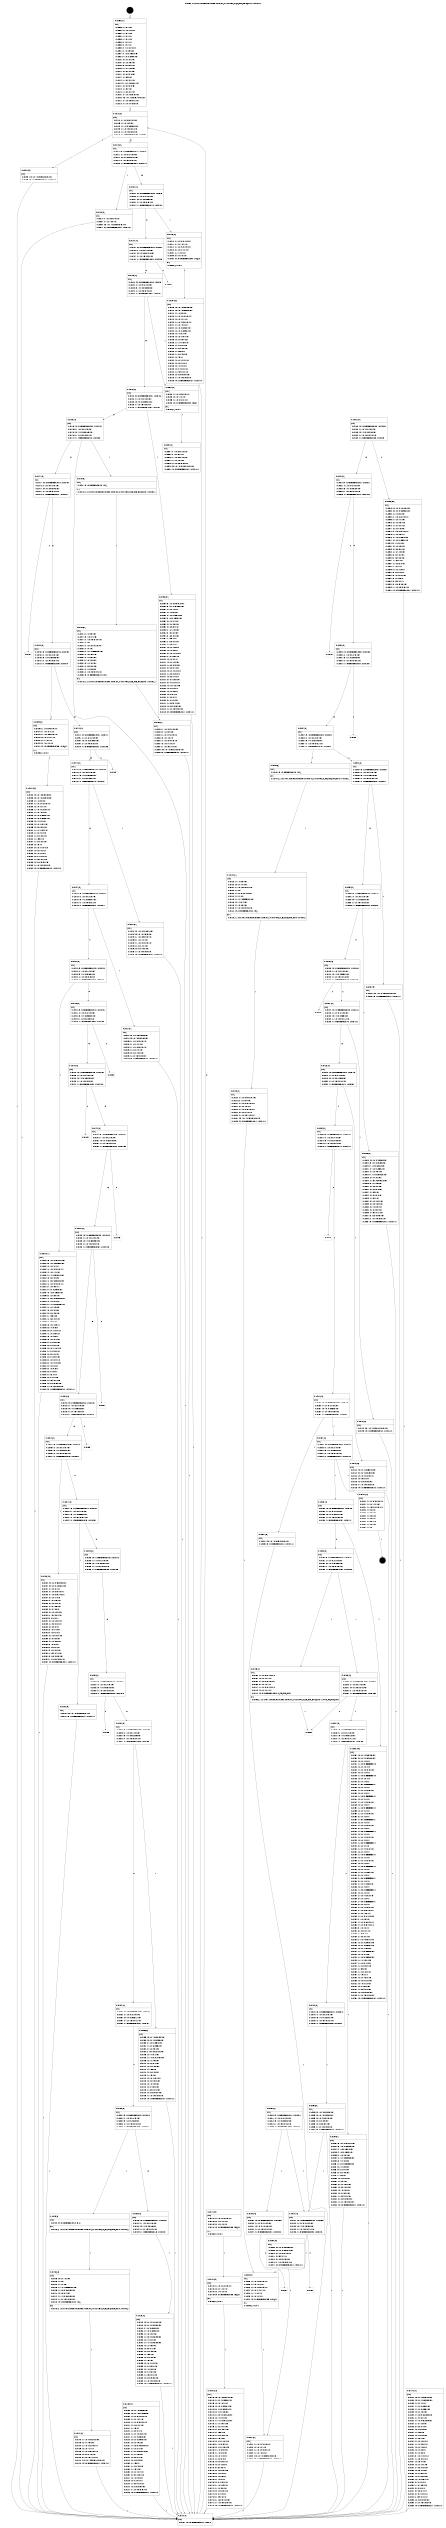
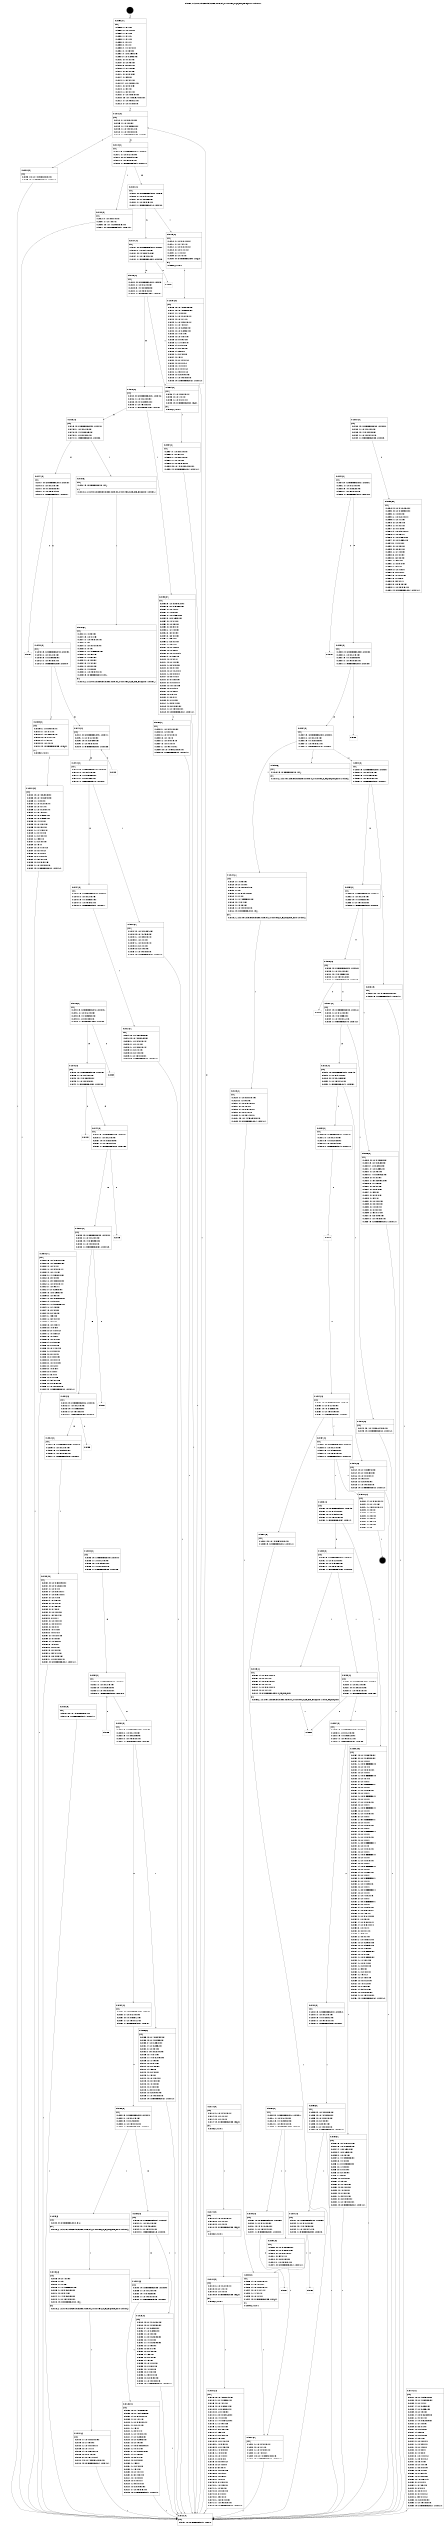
edge "0x401963 [28]" -> "0x40197f [28]": removed, label "15"
edge "0x401f6f [52]" -> "0x401fa3 [42]": now "0x4025ca [137]" -> "0x401fa3 [42]"
edge "0x40174f [28]" -> "0x402913": reversed
edge "0x402498 [5]" -> "0x40249d [44]": now "0x4019b7 [28]" -> "0x40249d [44]"
node "0x4017a3 [28]": removed
edge "0x401a5f [28]" -> "0x401a7b [28]": now "0x40274d" -> "0x401a7b [28]"
edge "0x4016fb [28]" -> "0x402a41 [5]": now "0x401ec7 [36]" -> "0x402a41 [5]"
node "0x401867 [28]": removed
edge "0x40189f [28]" -> "0x402950": reversed
node "0x40266d [15]": added
edge "0x401b3f [28]" -> "0x401b77 [28]": now "0x401b3f [28]" -> "0x401d59 [30]"
node "0x40192b [28]": added
